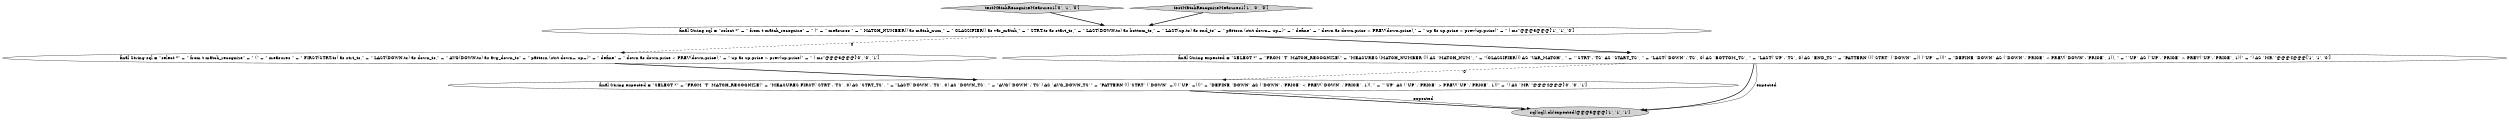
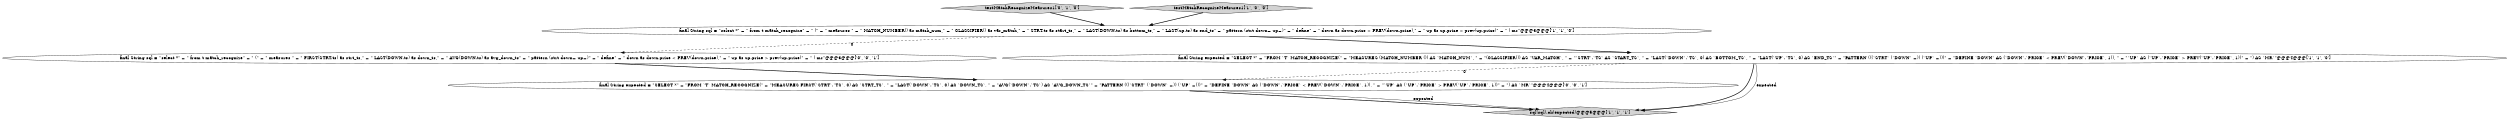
node "sql(sql).ok(expected)@@@5@@@['1', '1', '1']": shape ellipse -> diamond
